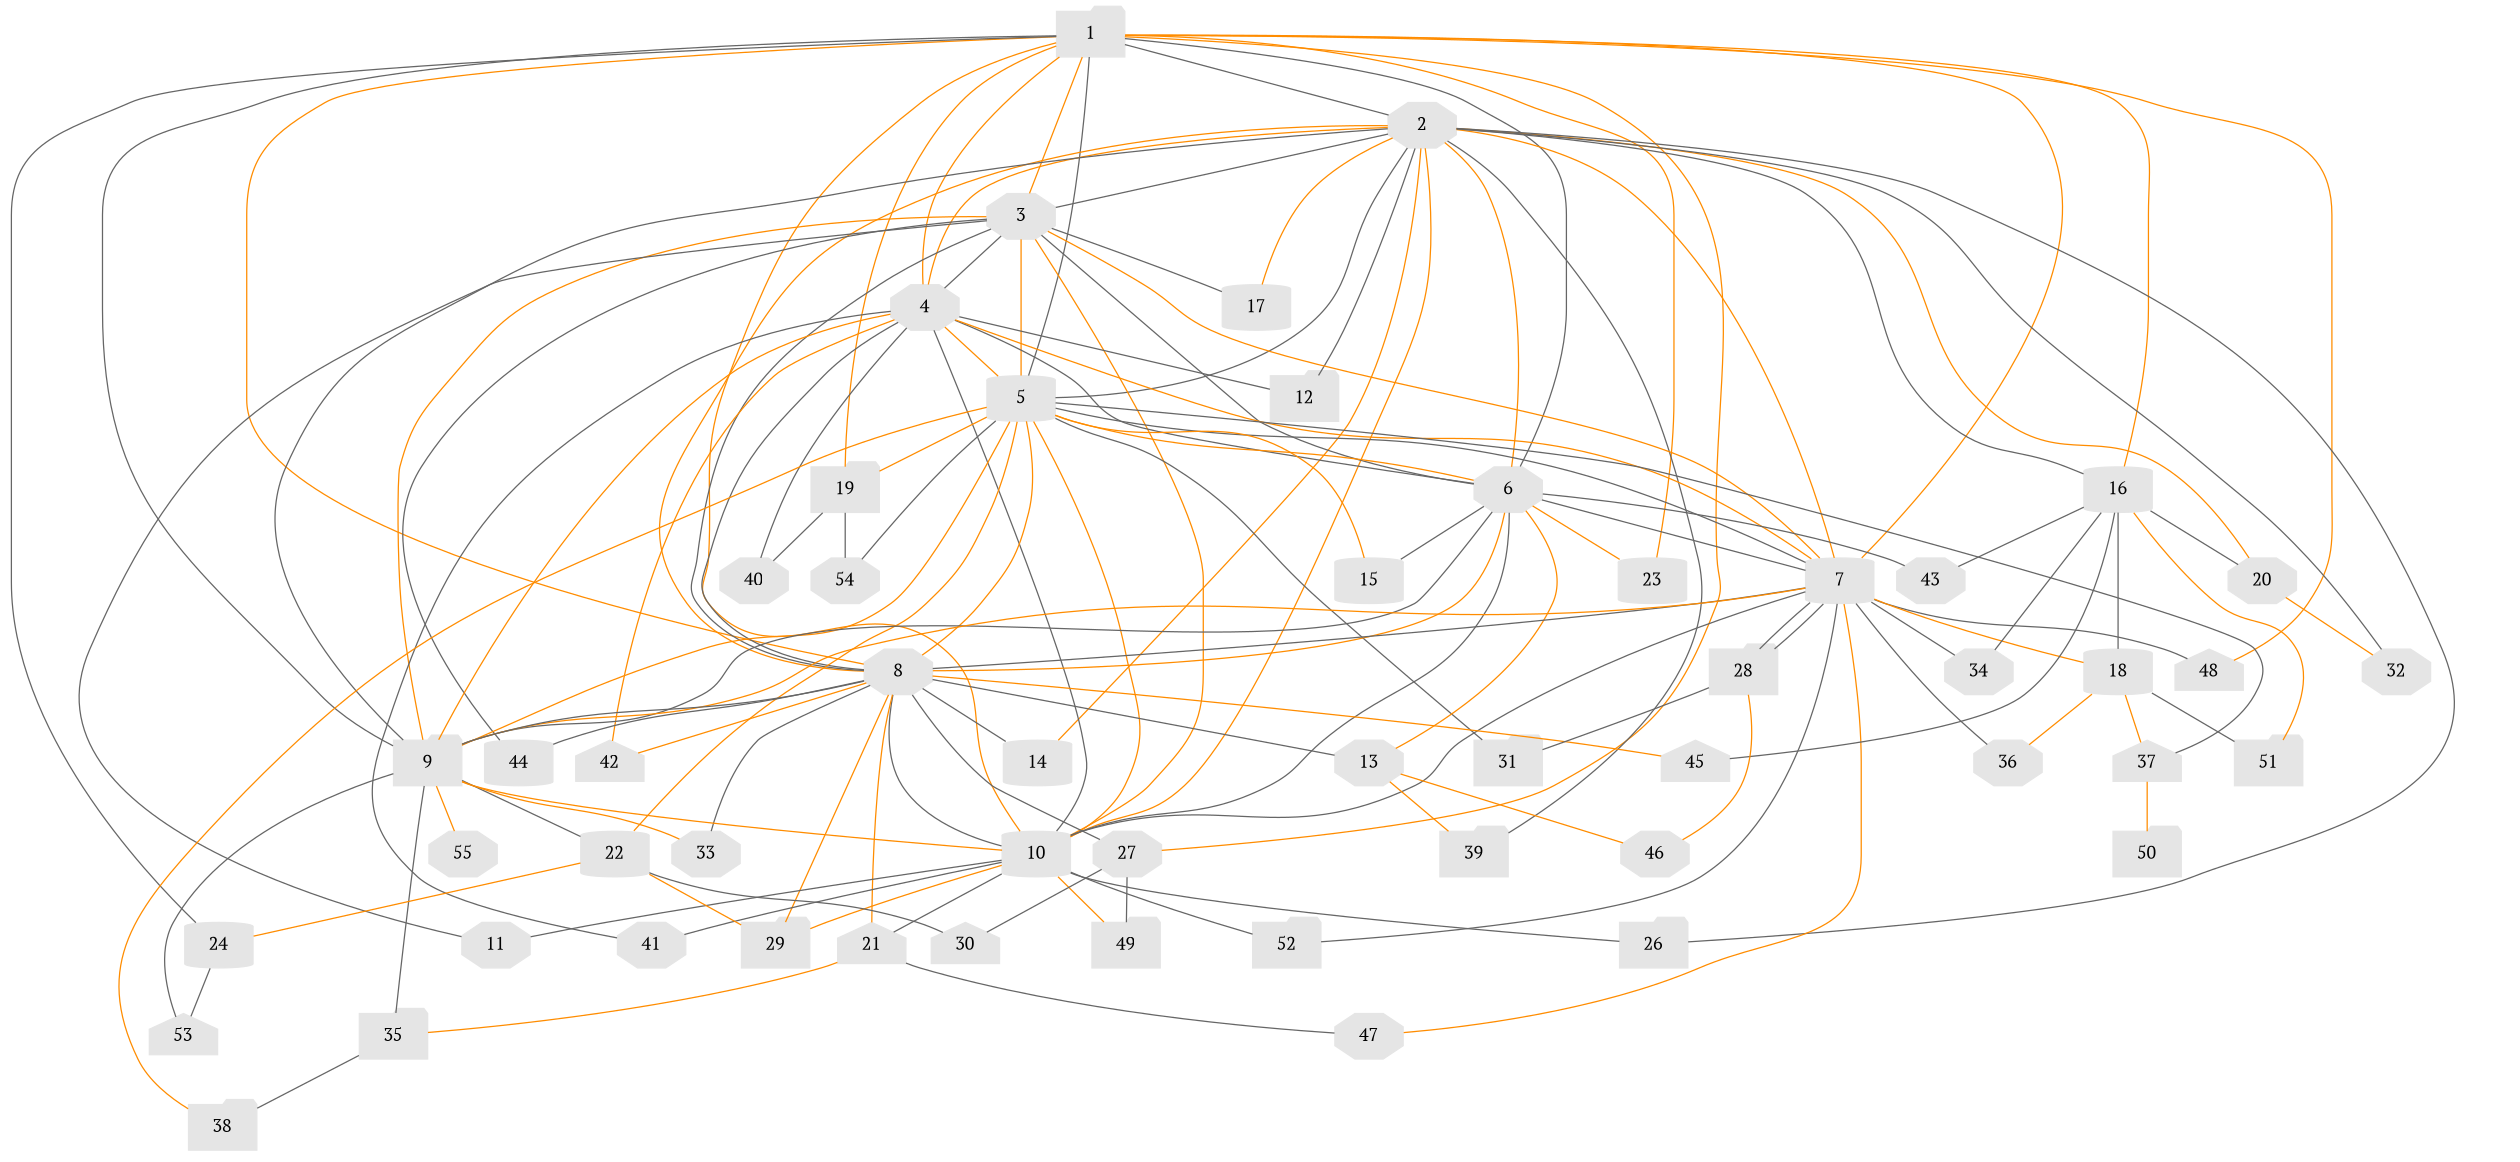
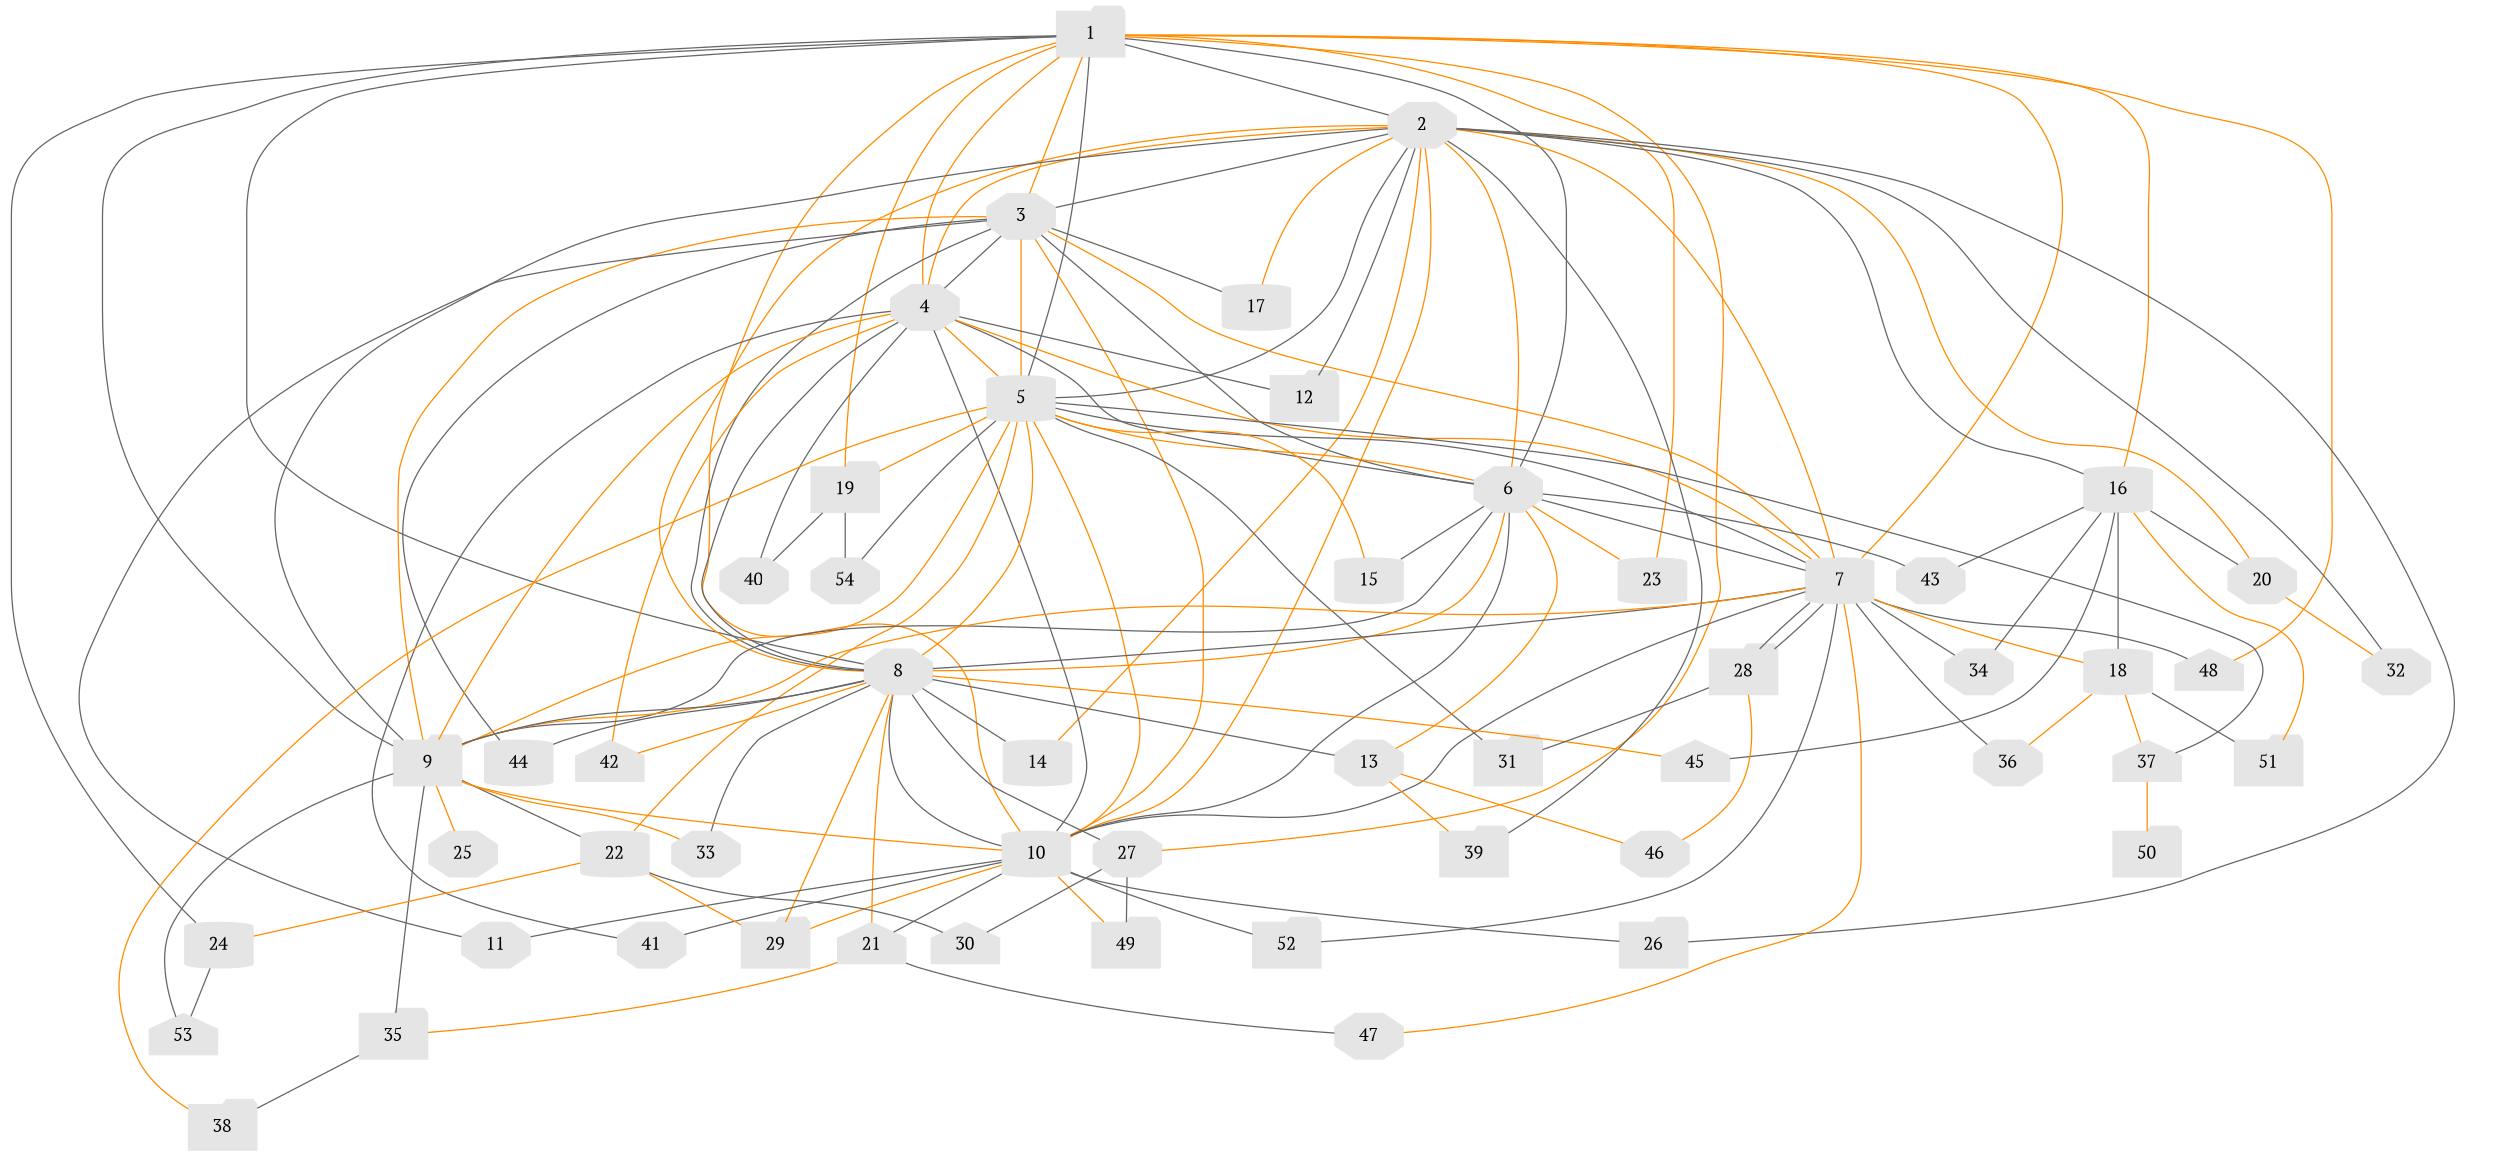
edge "1" -- "8": color darkorange -> gray40
node "55": label "55" -> "25"
